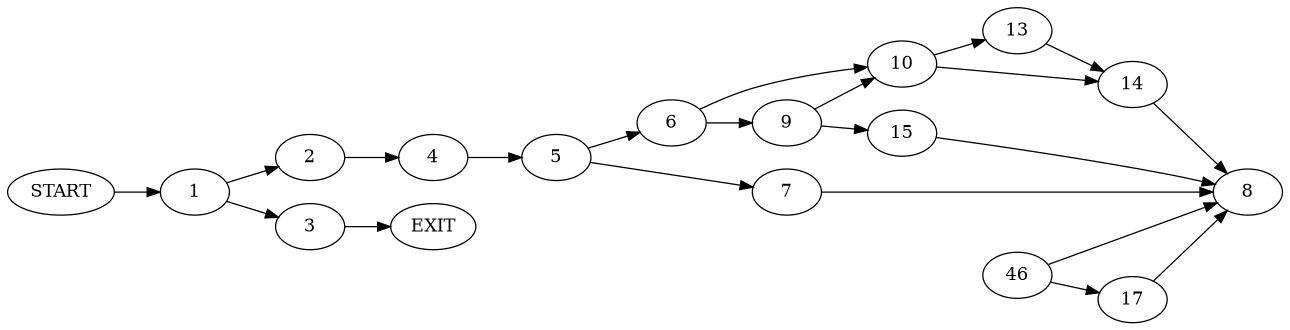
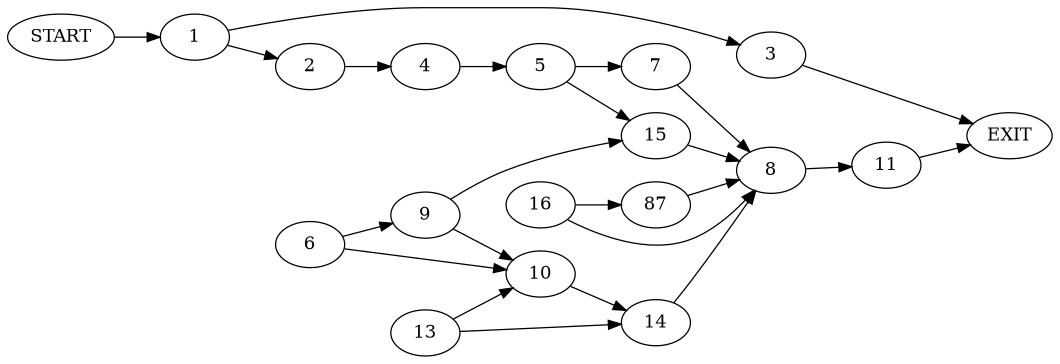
edge "10" -> "13": reversed
edge "5" -> "6": now "5" -> "15"
node "11": added
node "46": label "46" -> "16"
node "17": label "17" -> "87"
